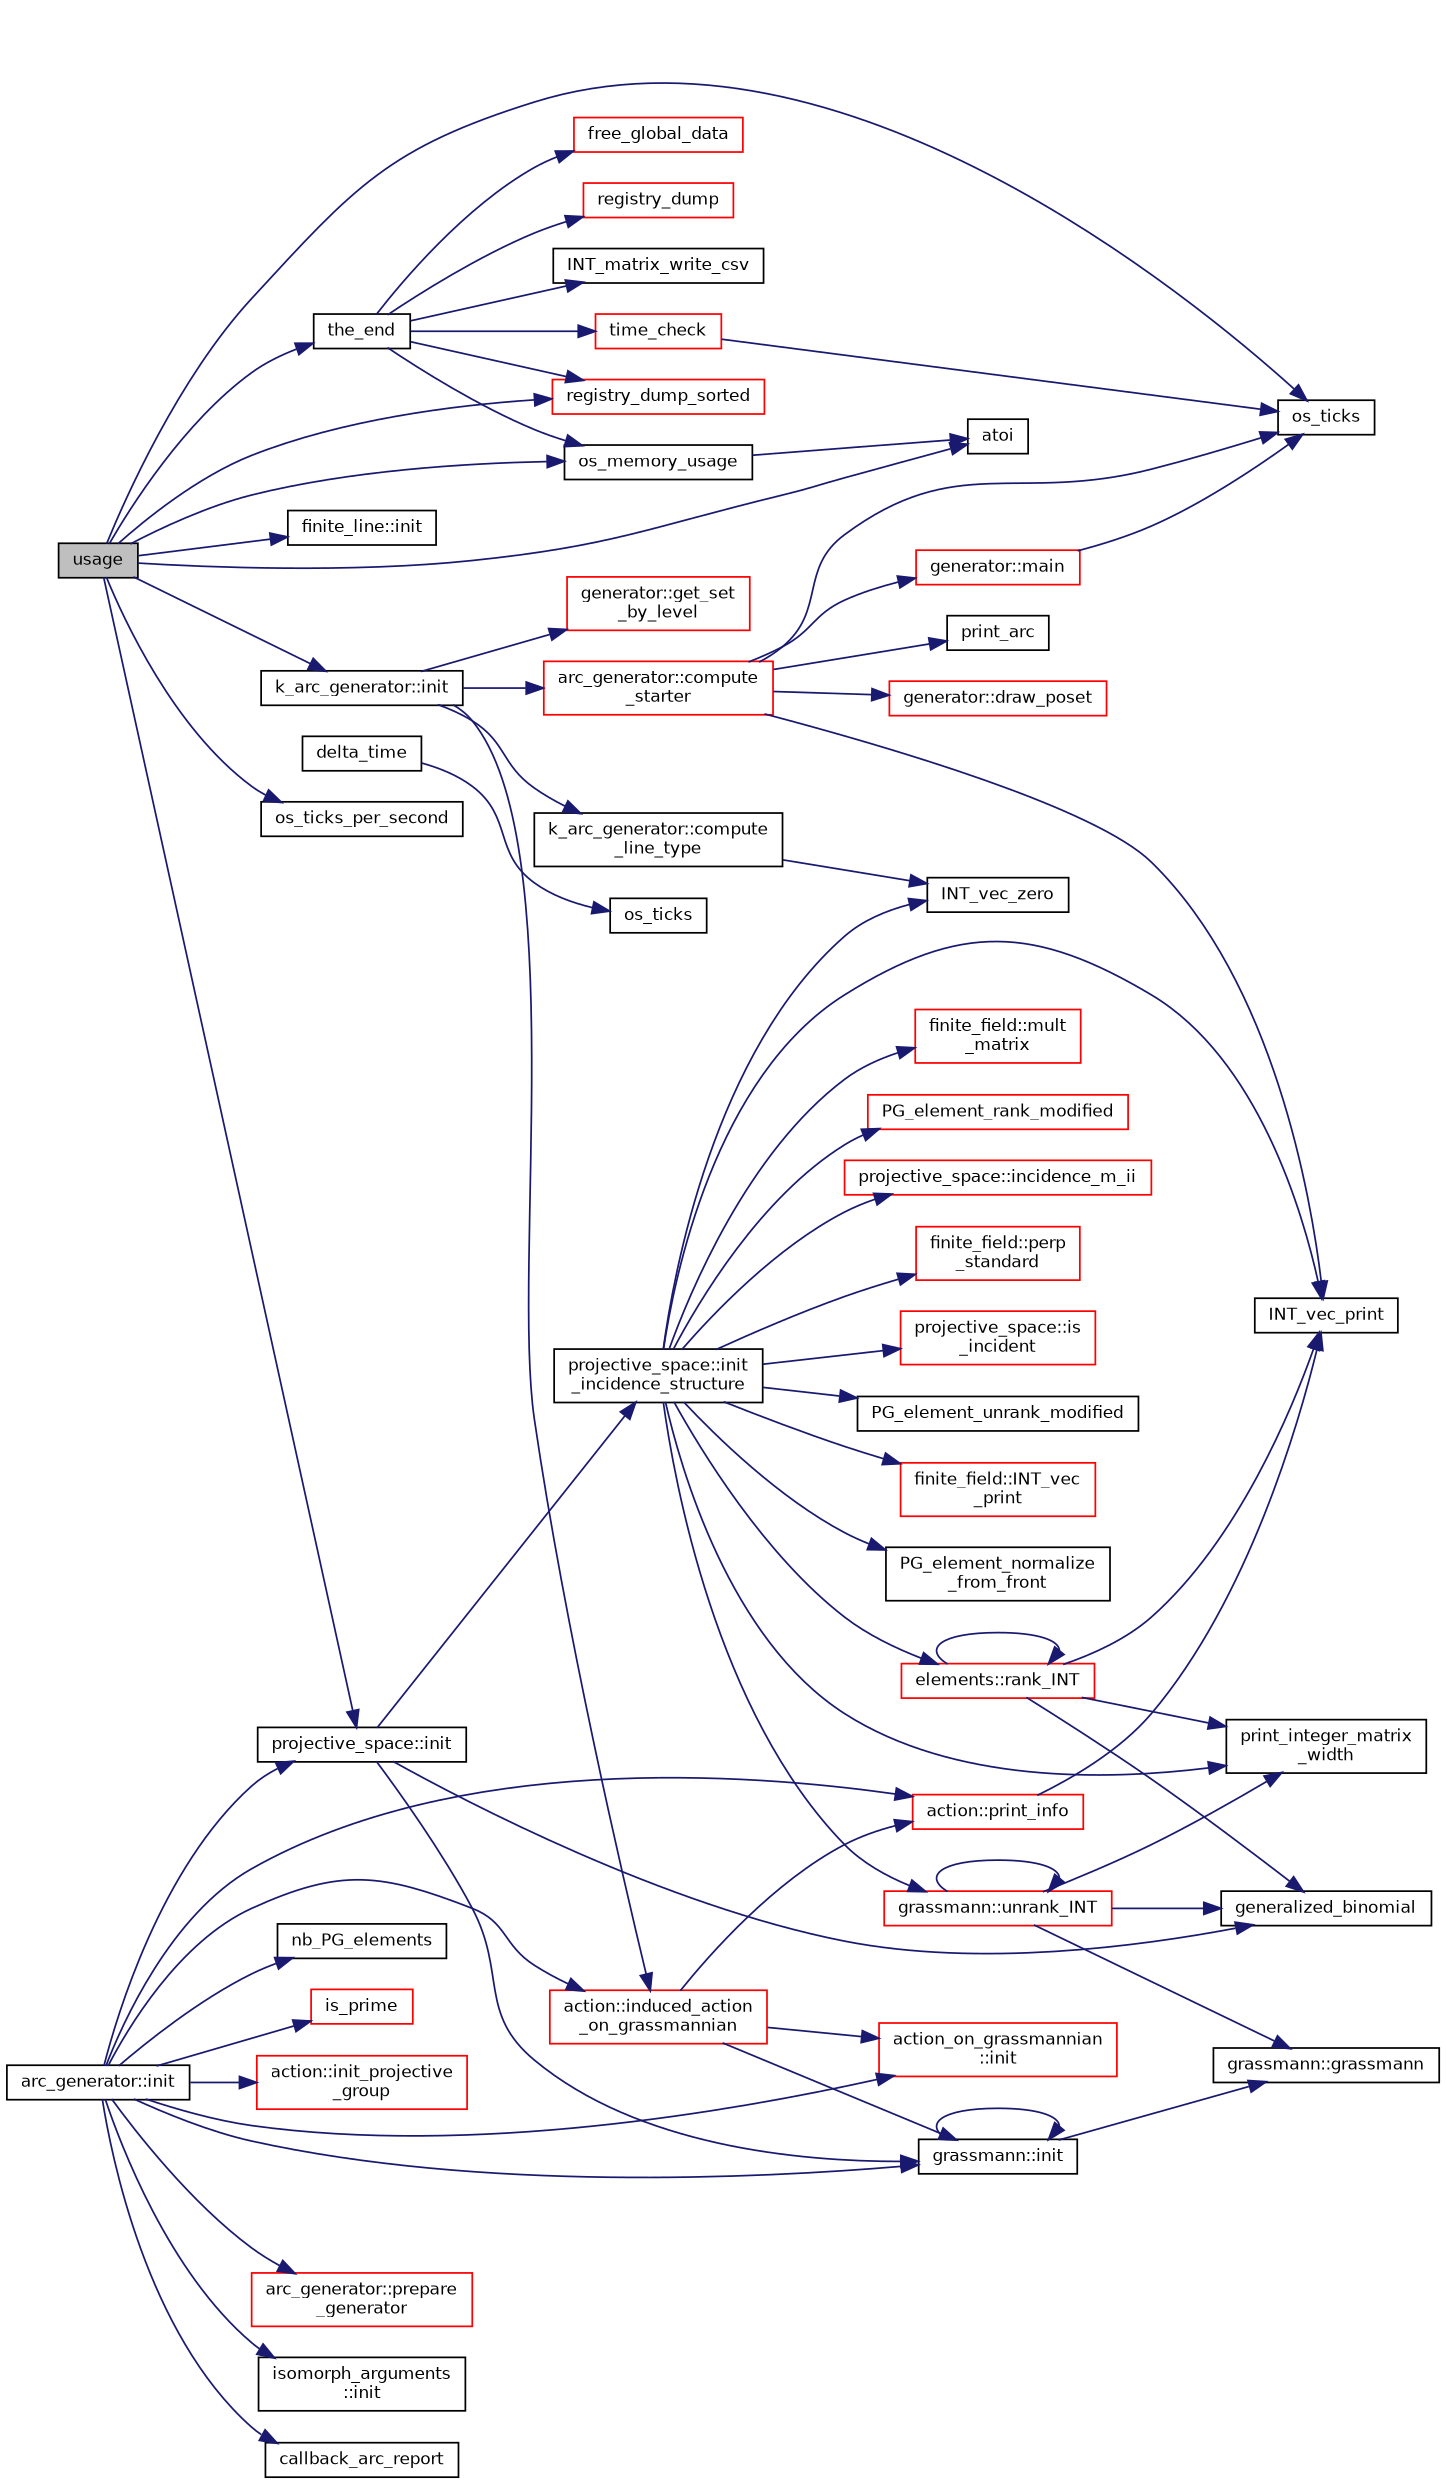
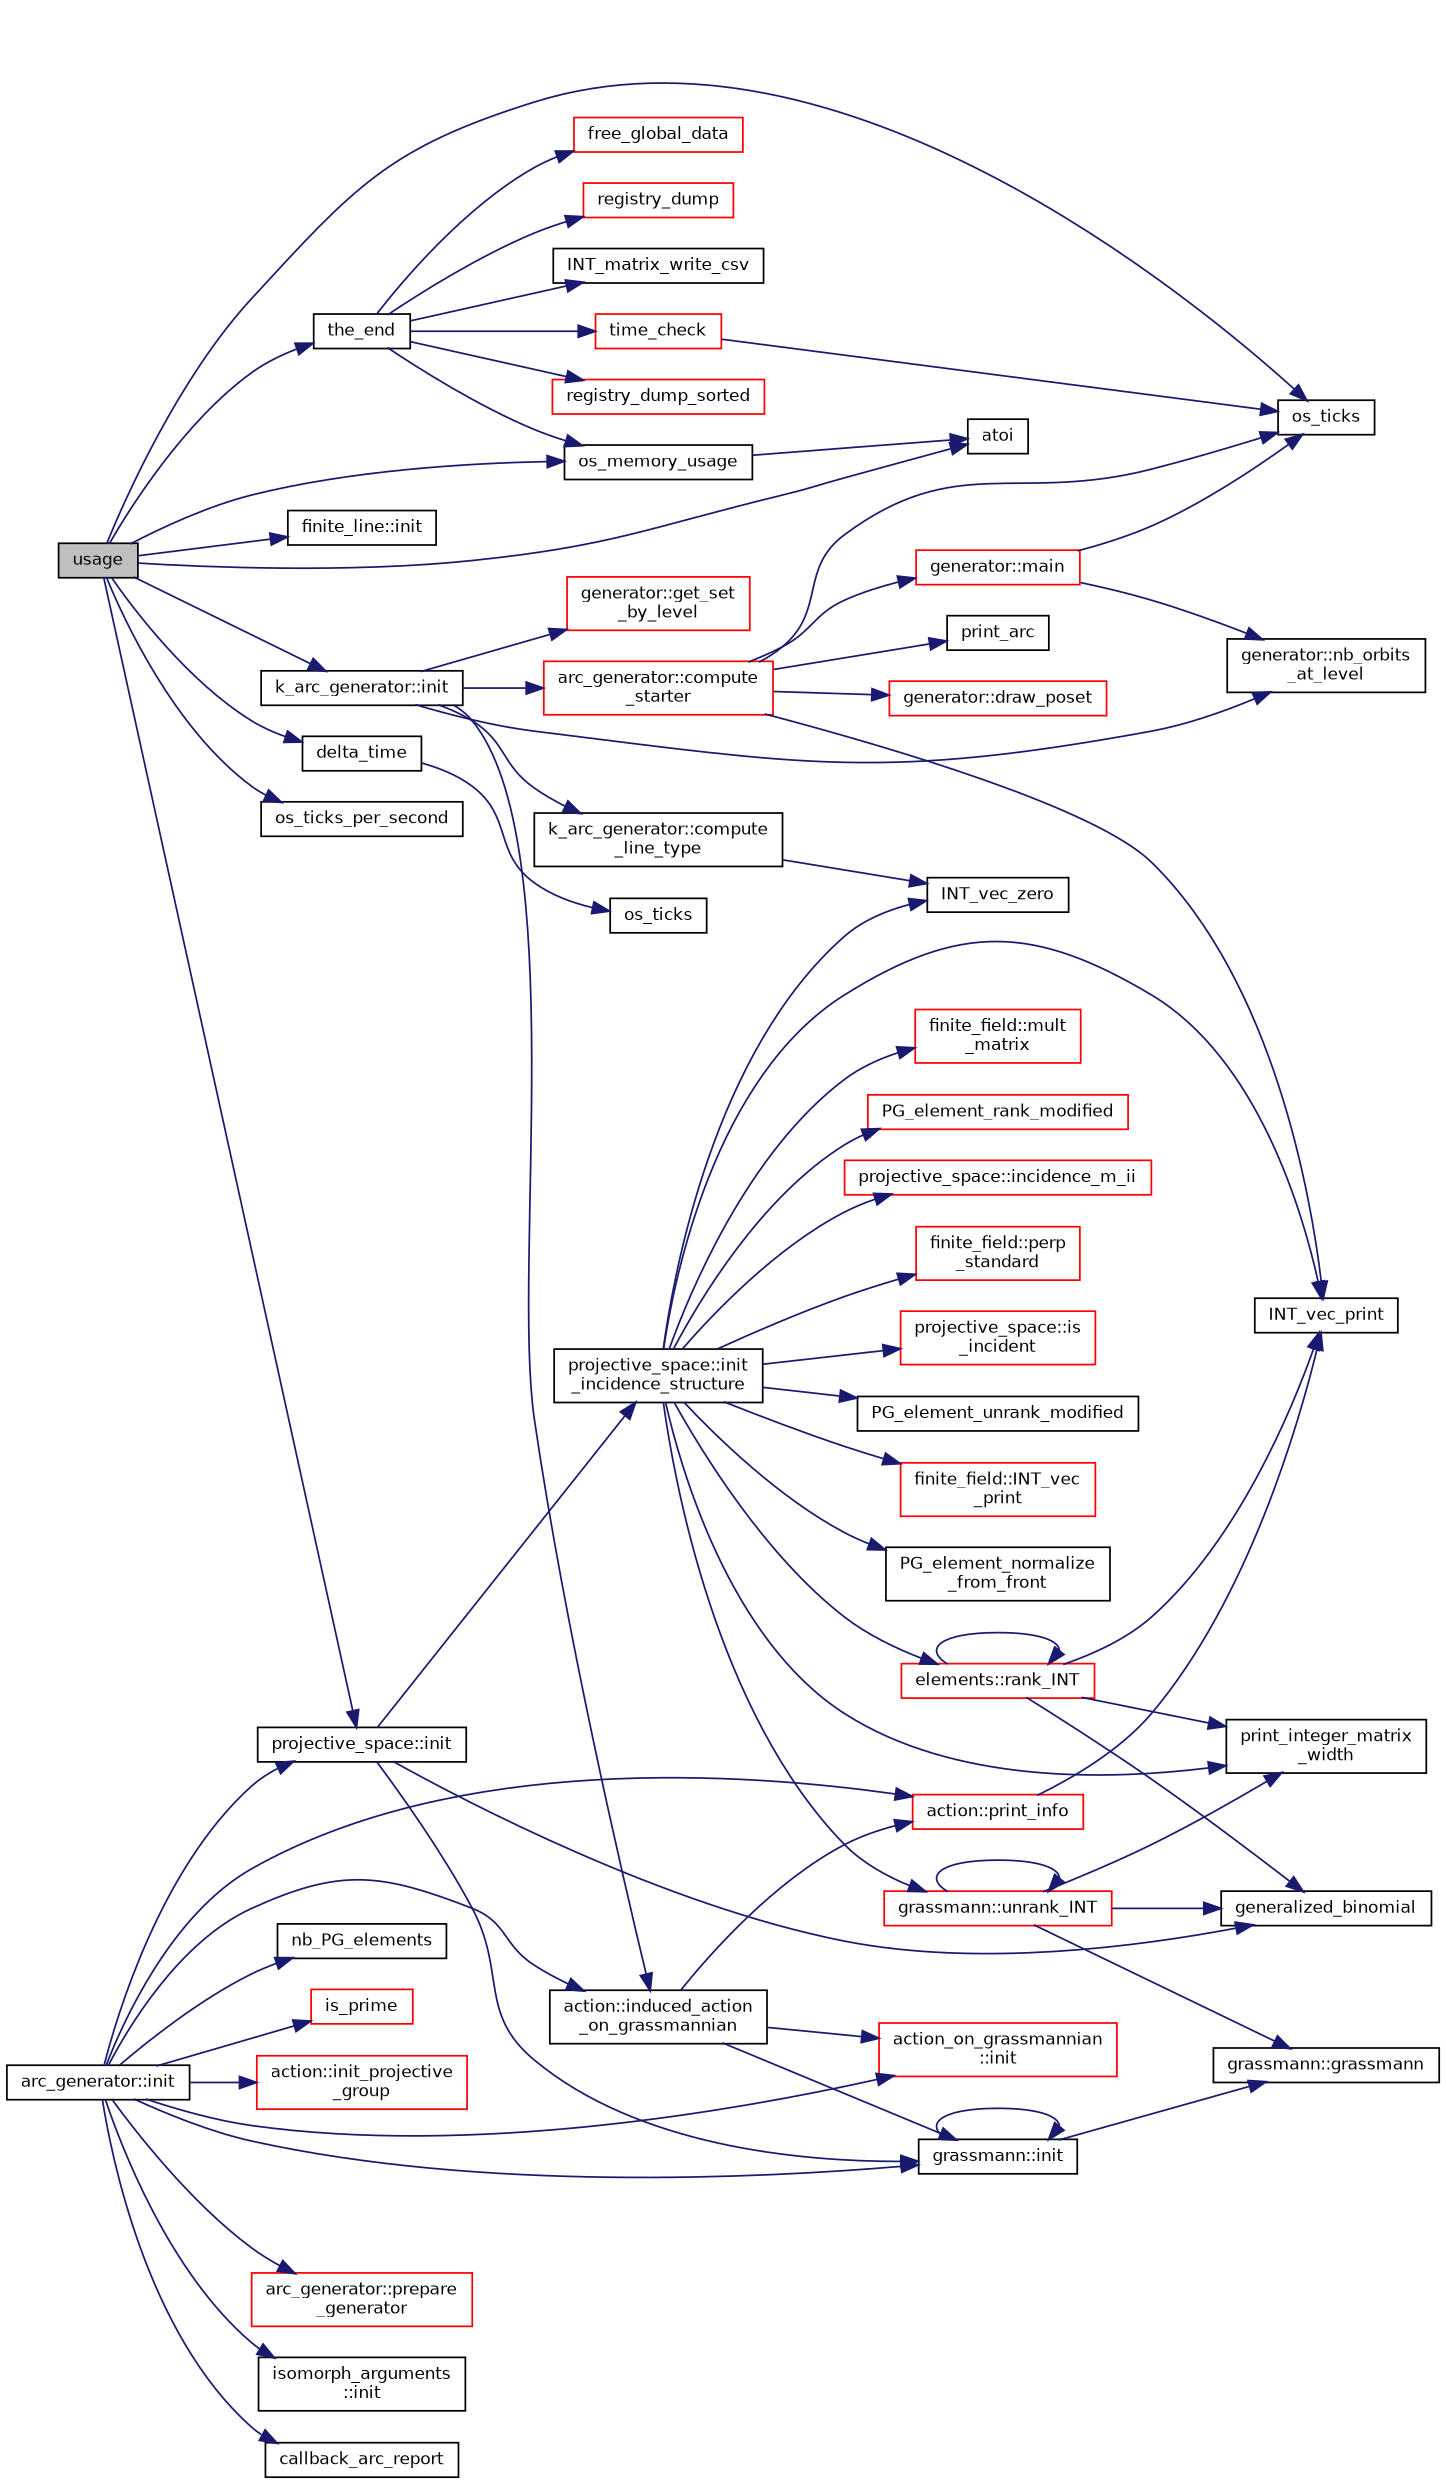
edge "usage" -> "registry_dump_sorted": now "usage" -> "delta_time"
node "generator::nb_orbits _at_level": added
node "action::induced_action _on_grassmannian": color red -> black
